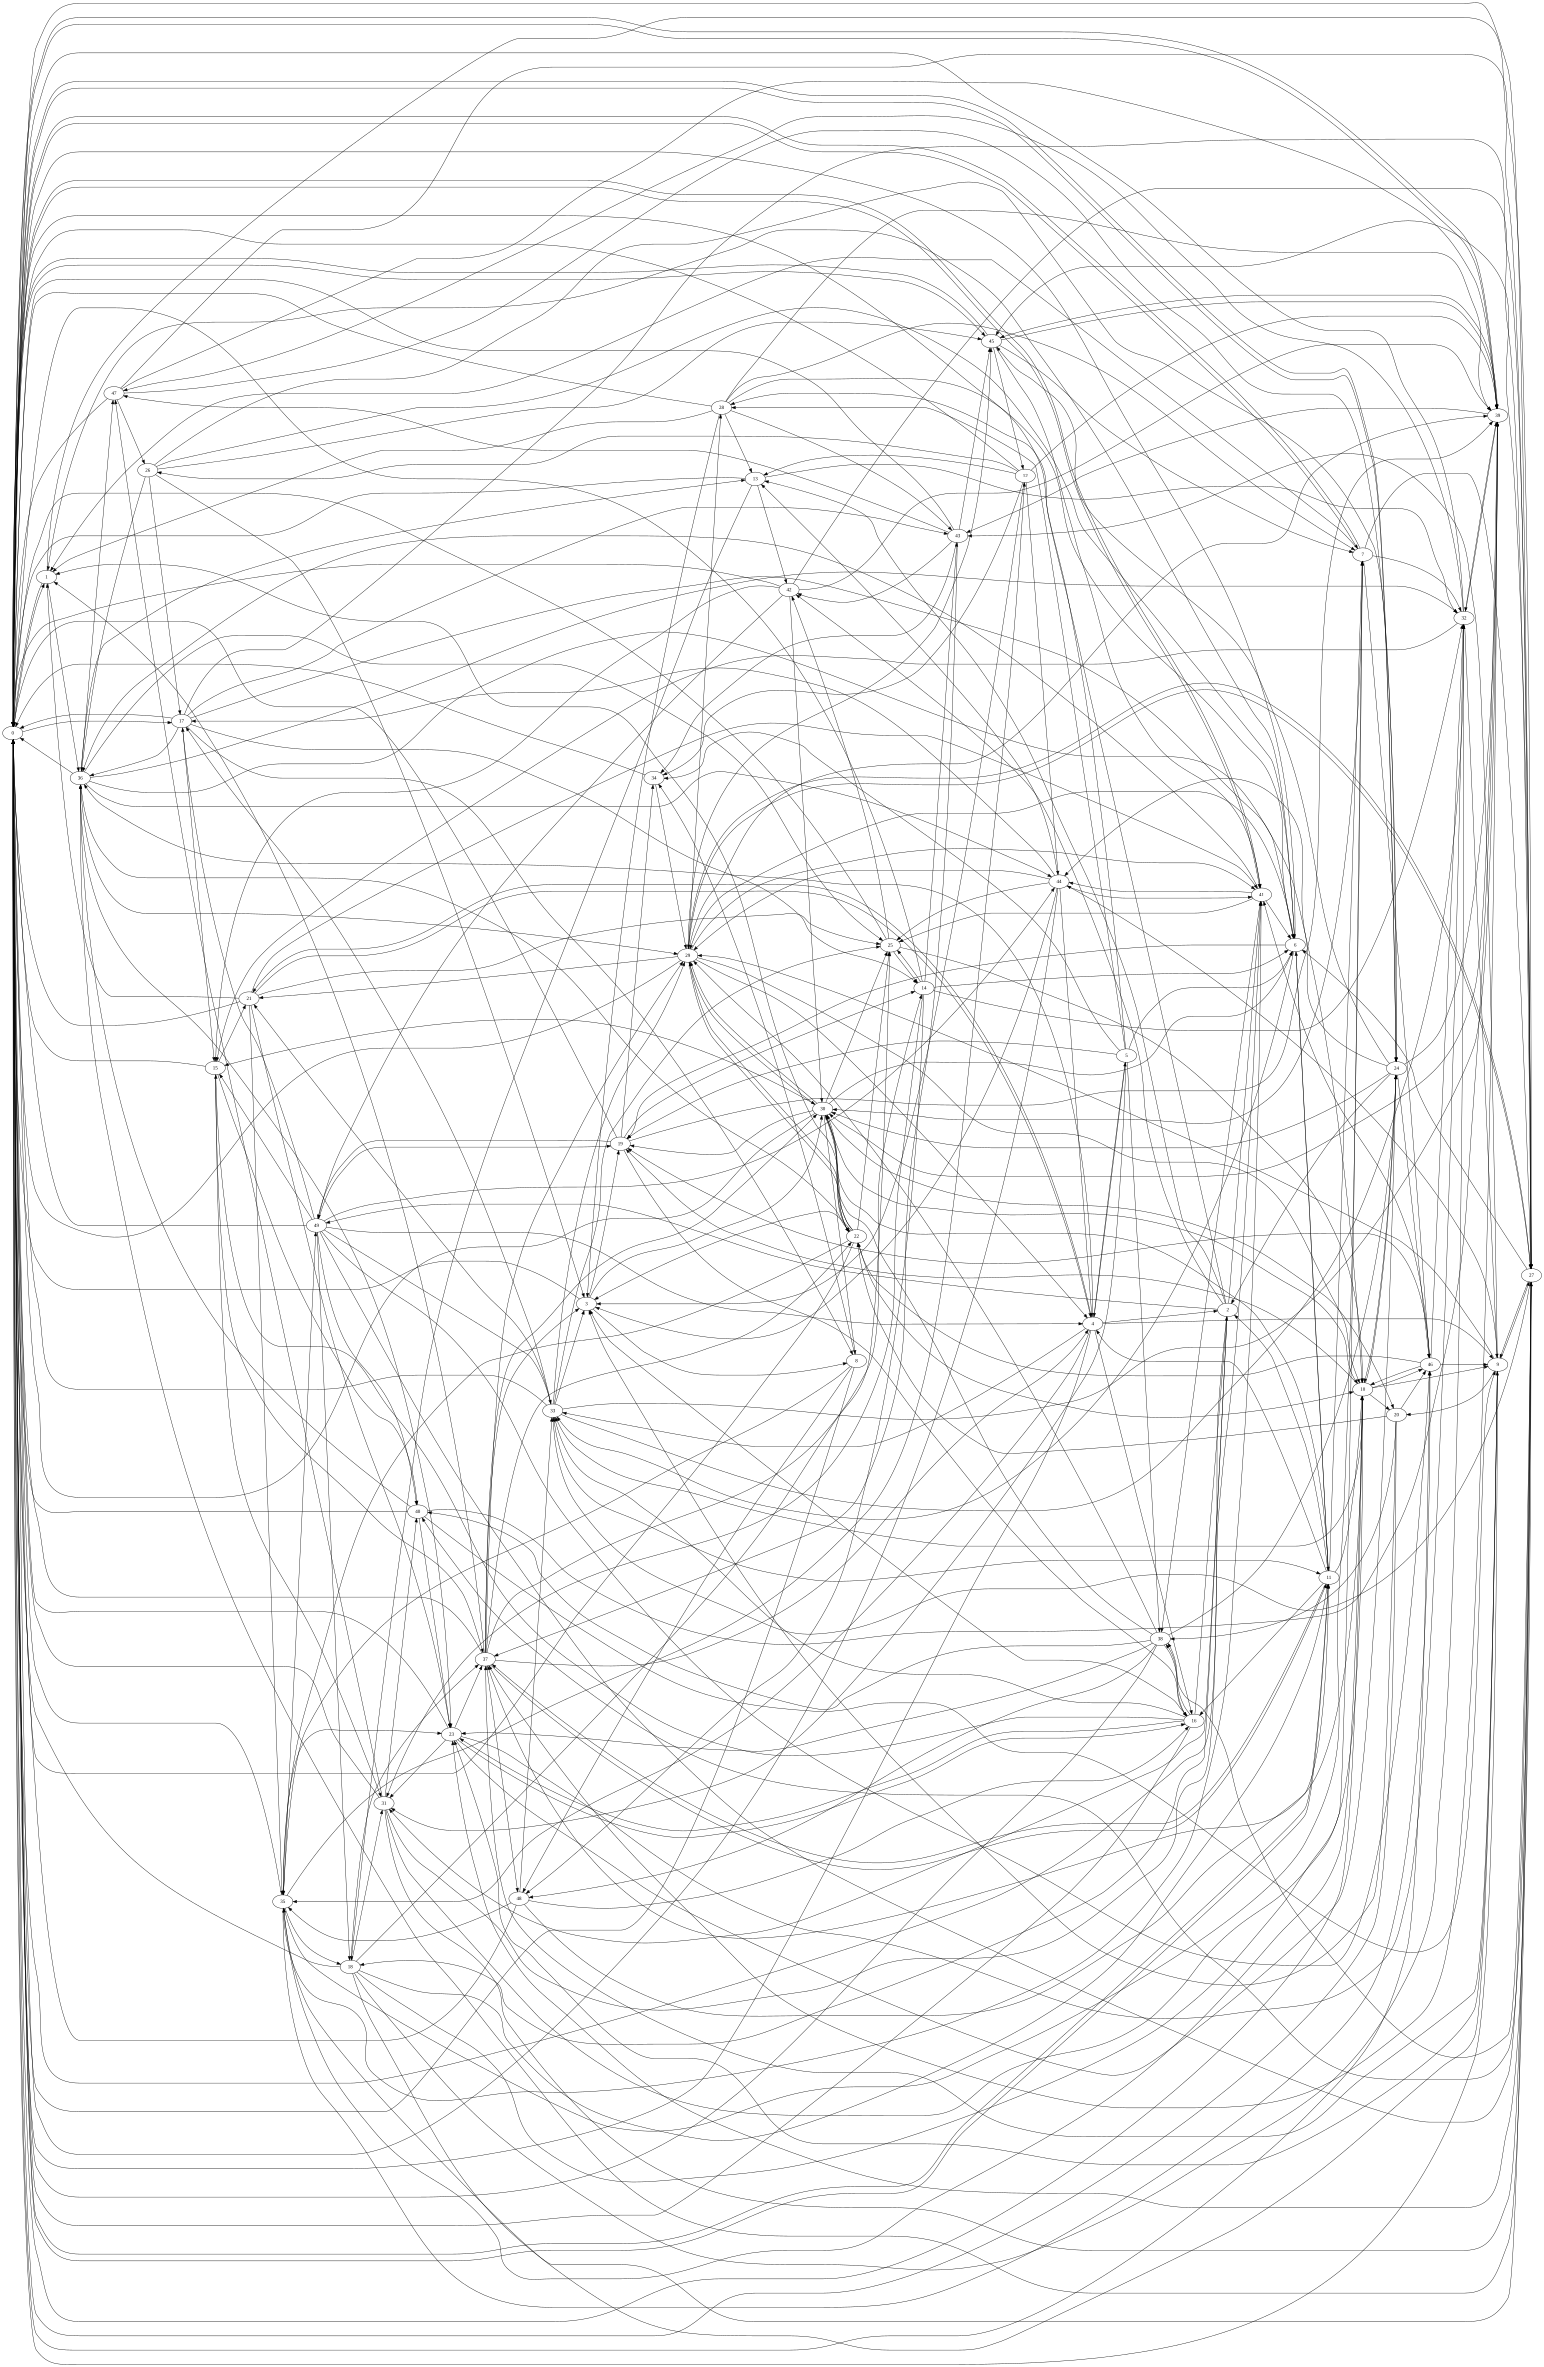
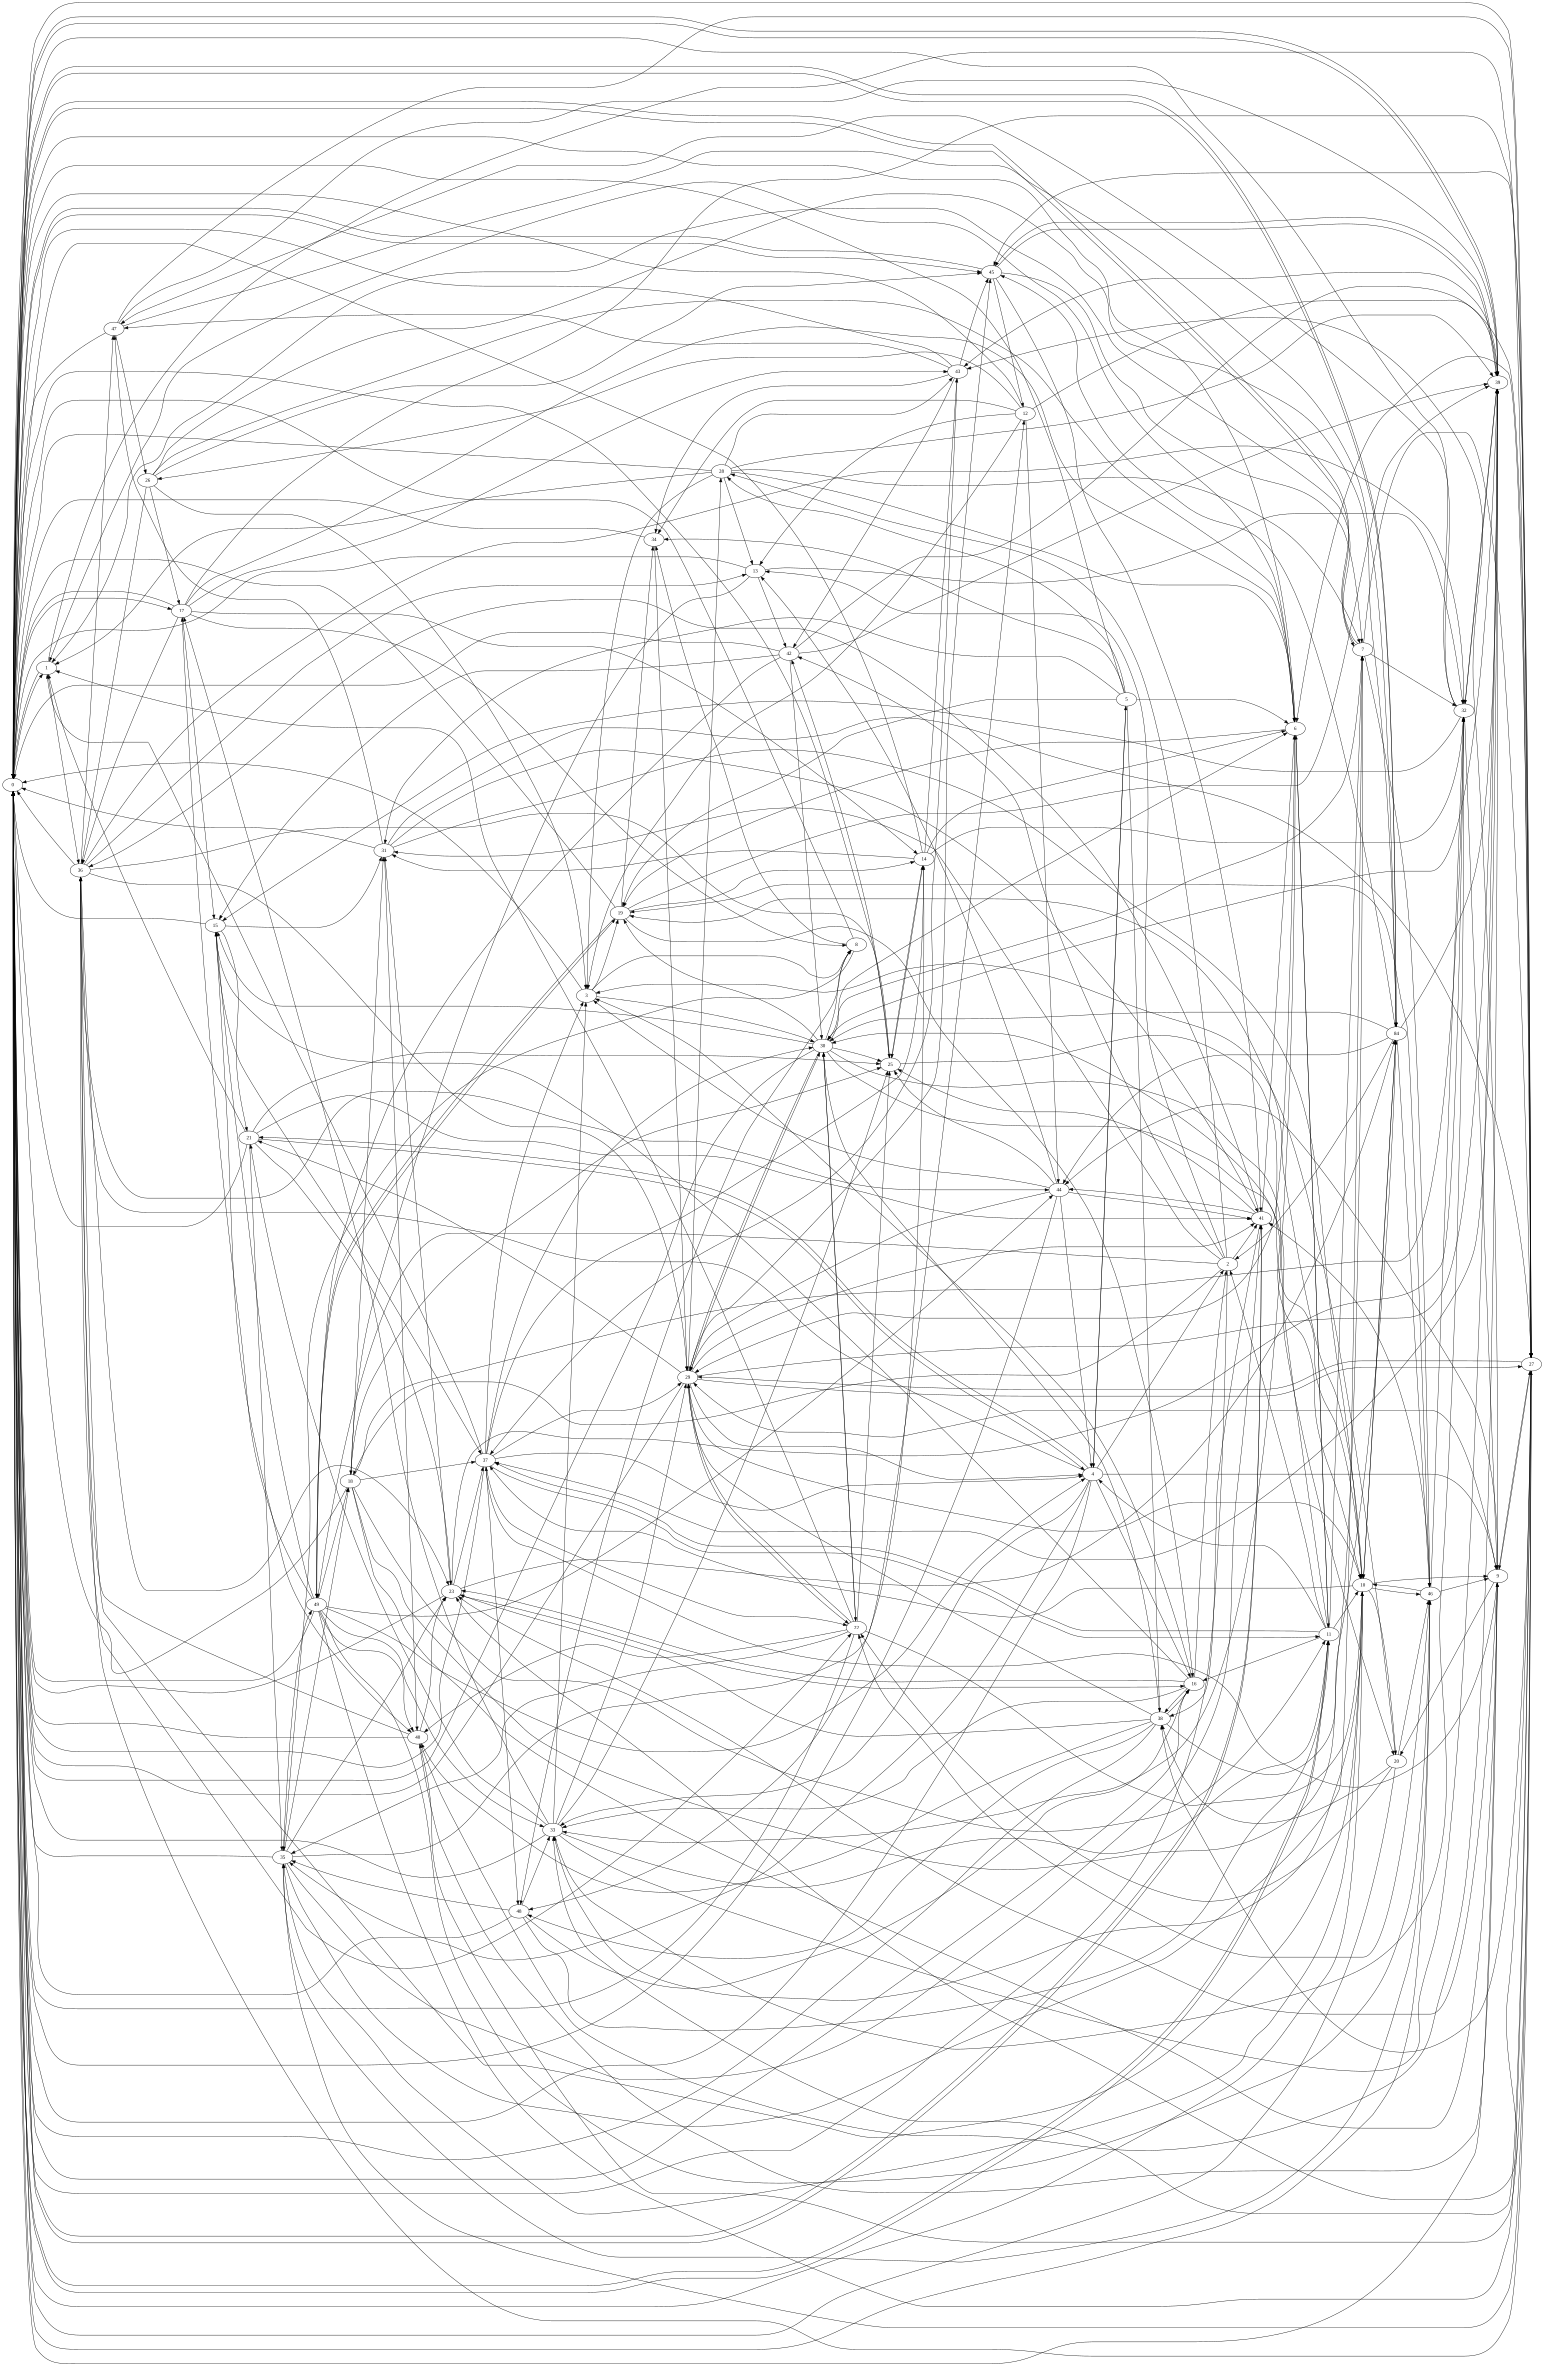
edge "44" -> "17": removed
node "24": label "24" -> "84"
edge "22" -> "3": now "22" -> "40"
